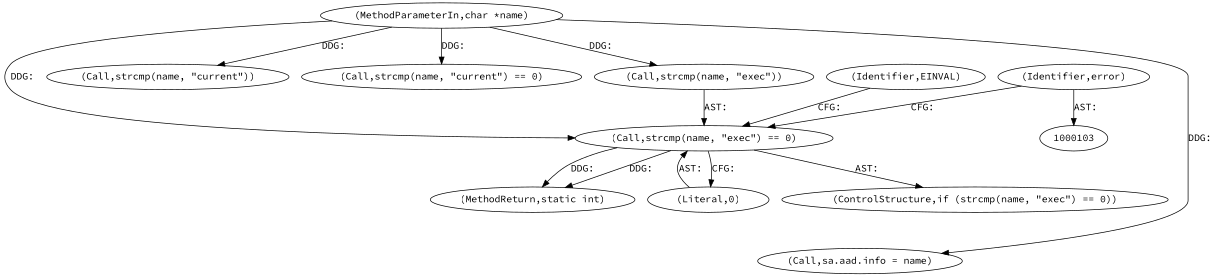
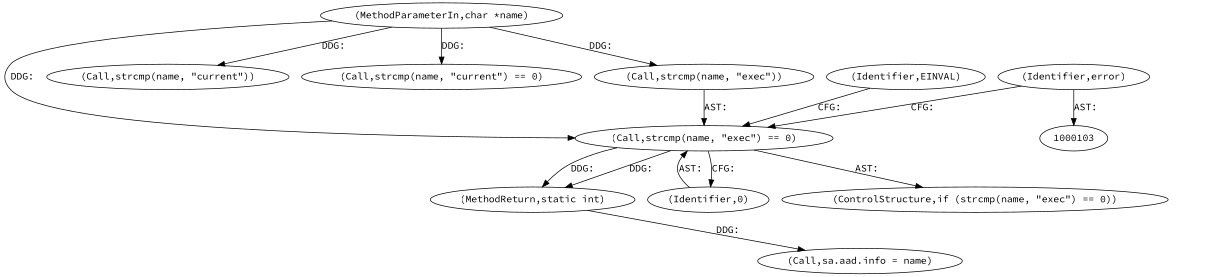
edge "(MethodParameterIn,char *name)" -> "(Call,sa.aad.info = name)": now "(MethodReturn,static int)" -> "(Call,sa.aad.info = name)"
node "(Literal,0)": label "(Literal,0)" -> "(Identifier,0)"
